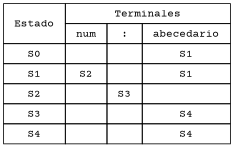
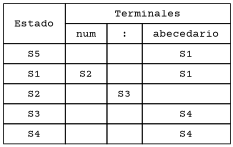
node "Estado": text "S0" -> "S5"
